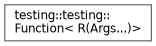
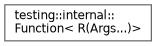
node "testing::testing:: Function< R(Args...)>": label "testing::testing:: Function< R(Args...)>" -> "testing::internal:: Function< R(Args...)>"
